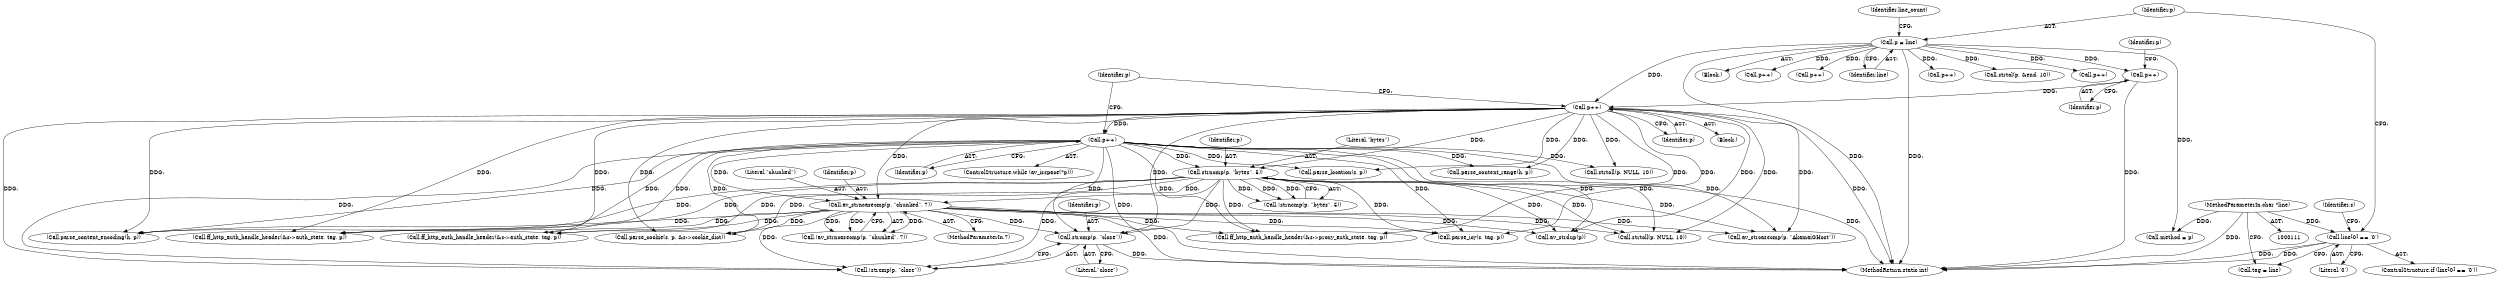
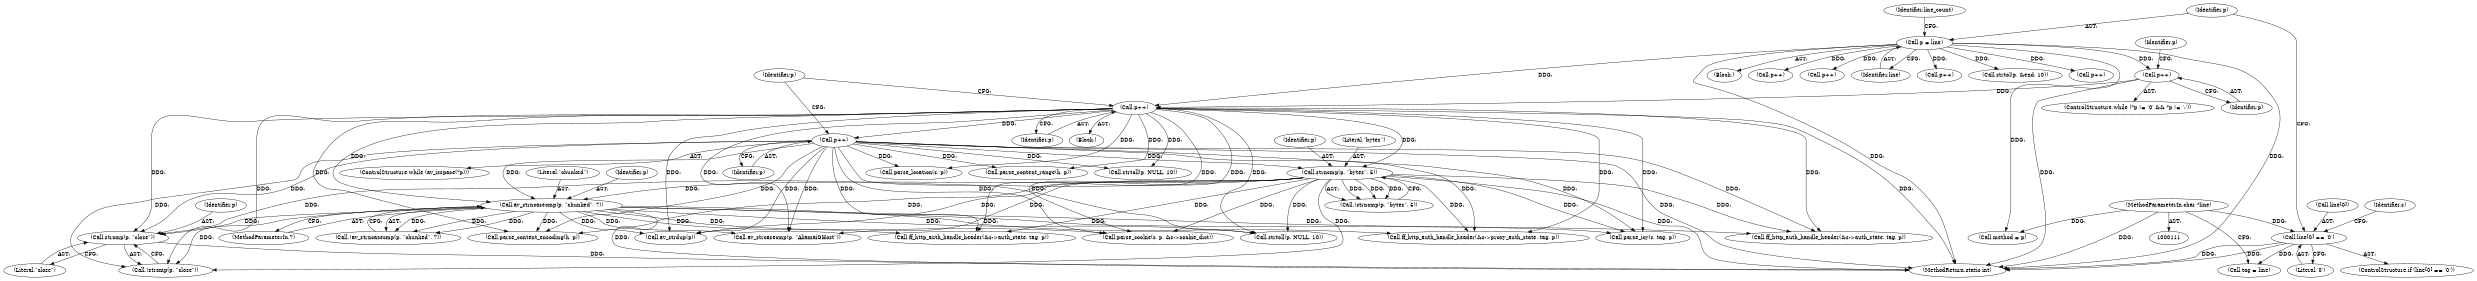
node "(ControlStructure,while (*p != '0' && *p != ':'))": added
node "(Call,line[0])": added
edge "(Call,line[0] == '0')" -> "(Call,tag = line)": label "CFG: " -> "DDG: "
